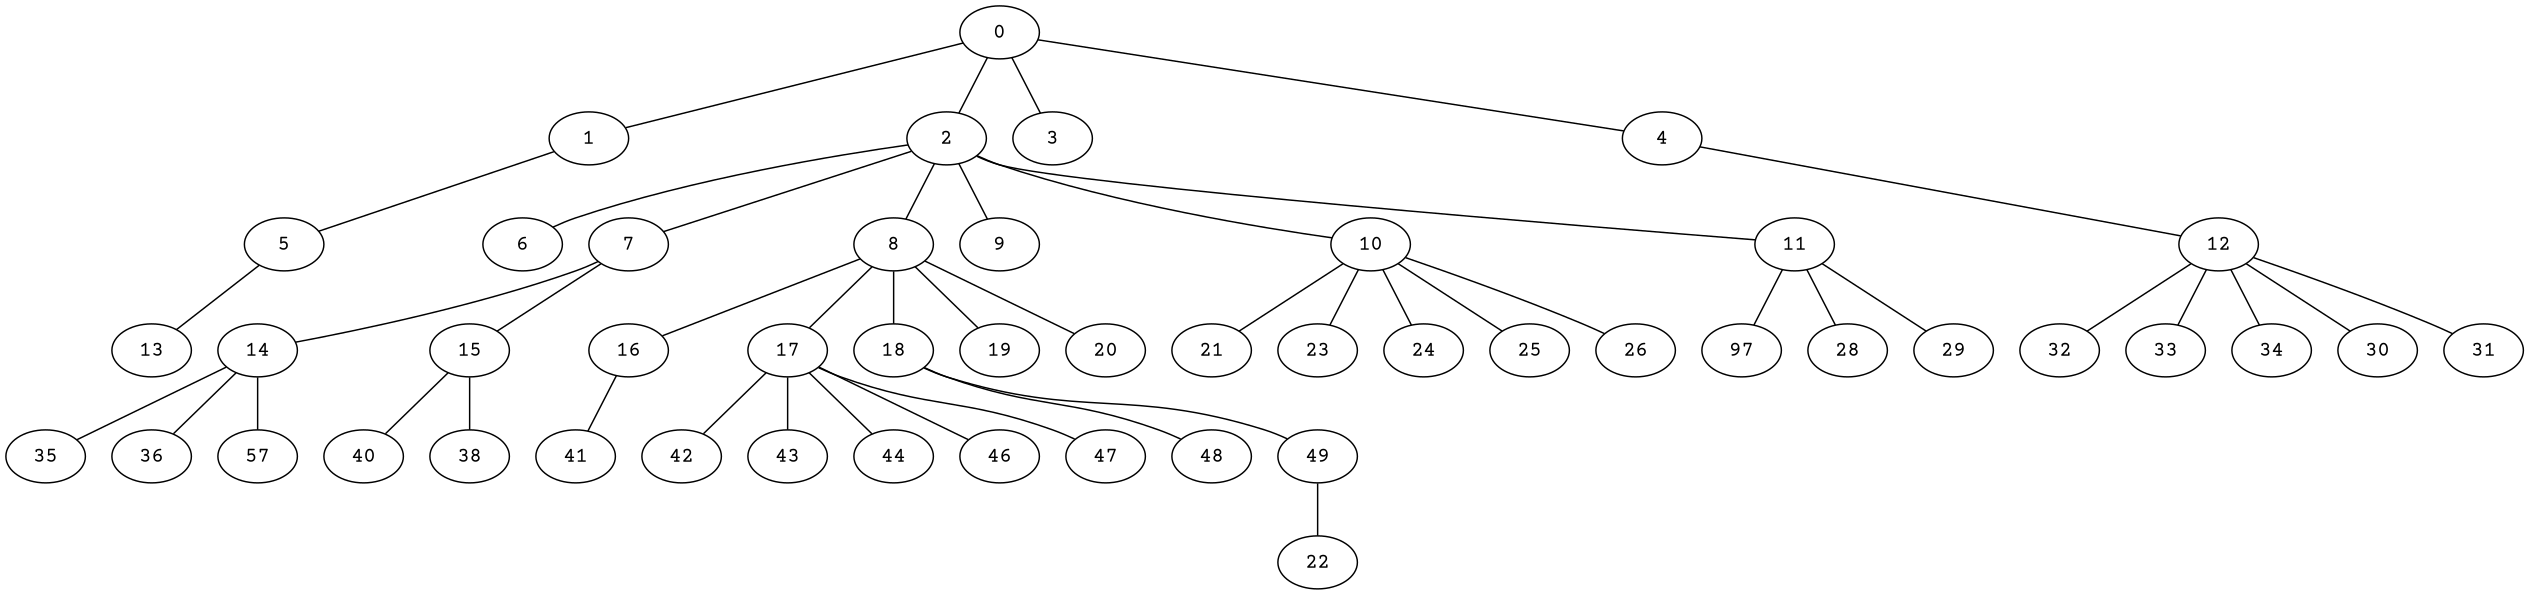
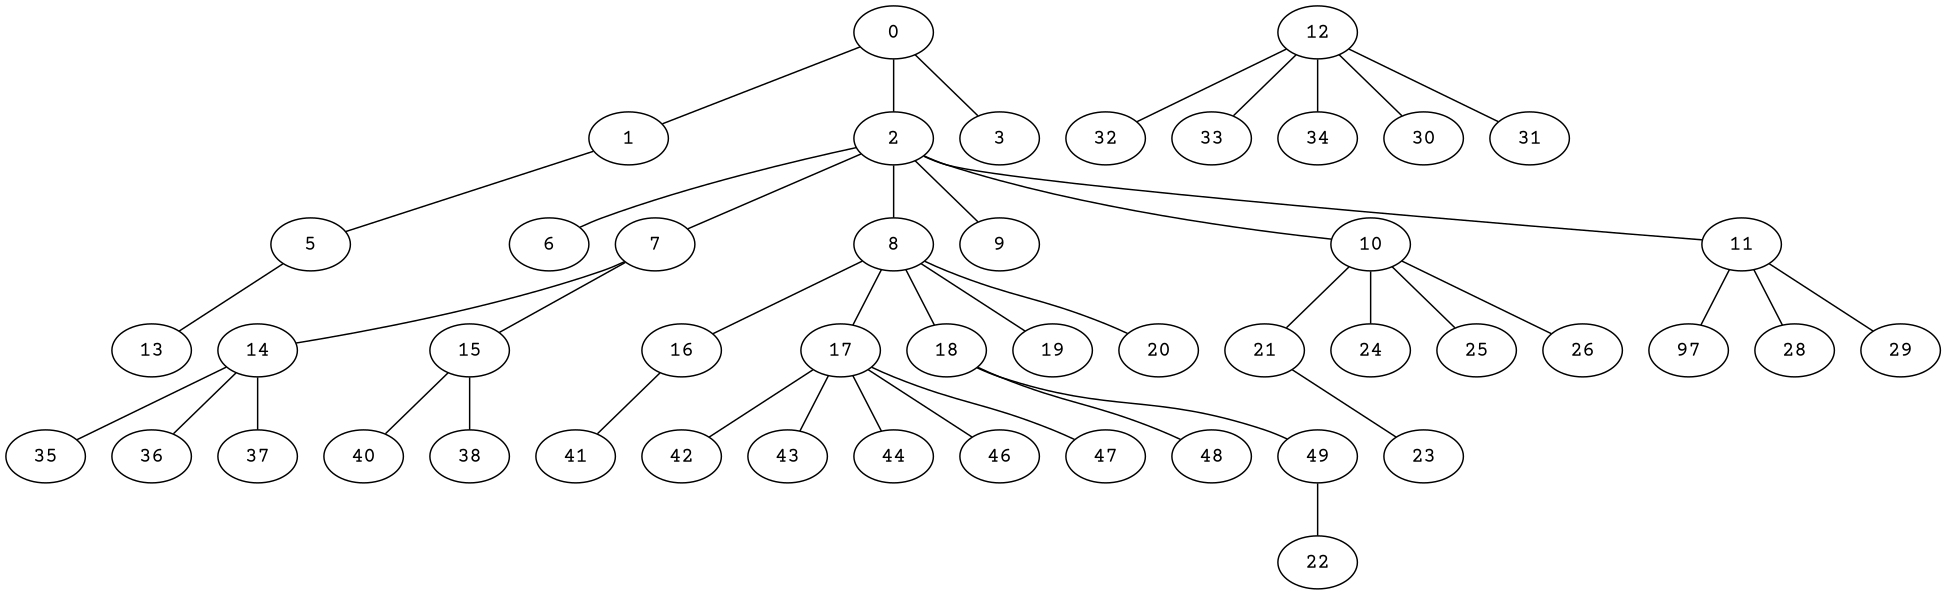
node "4": removed
edge "10" -- "23": now "21" -- "23"
node "57": label "57" -> "37"
